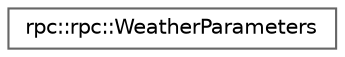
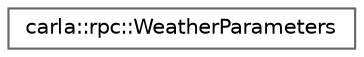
node "rpc::rpc::WeatherParameters": label "rpc::rpc::WeatherParameters" -> "carla::rpc::WeatherParameters"
